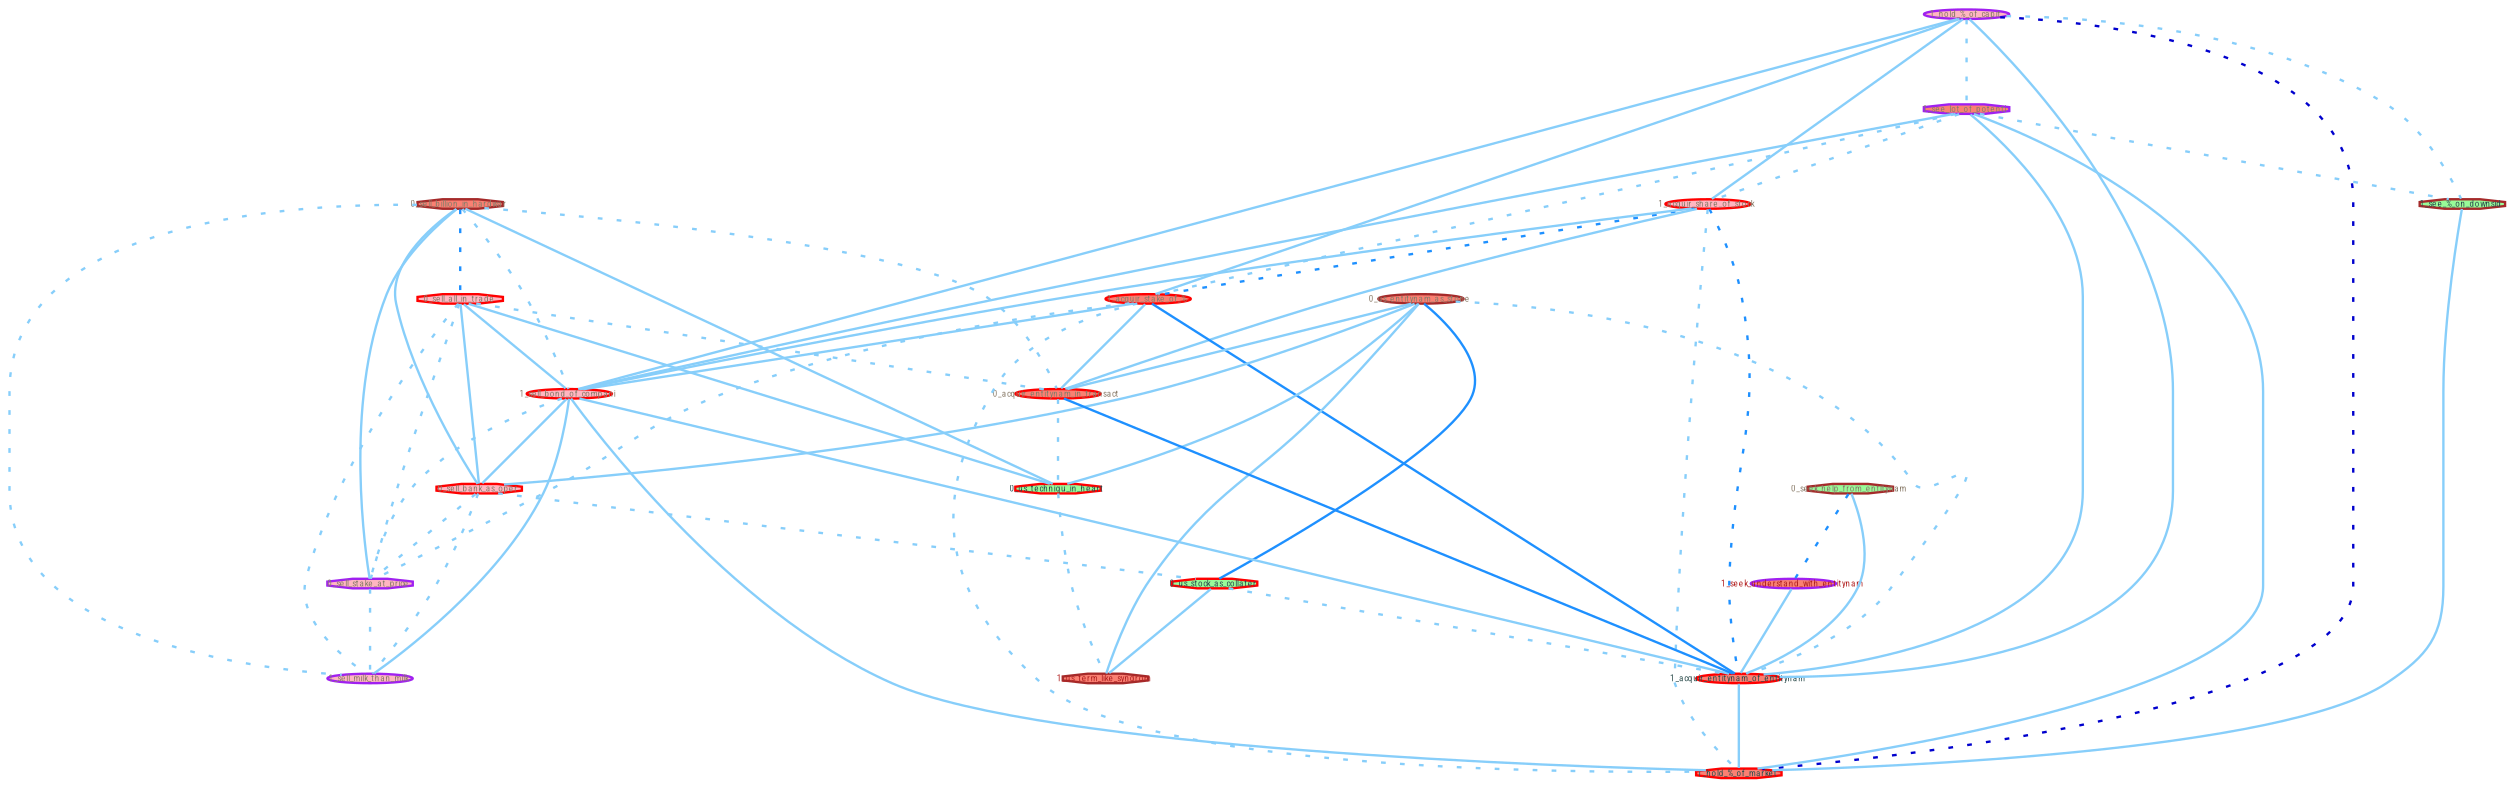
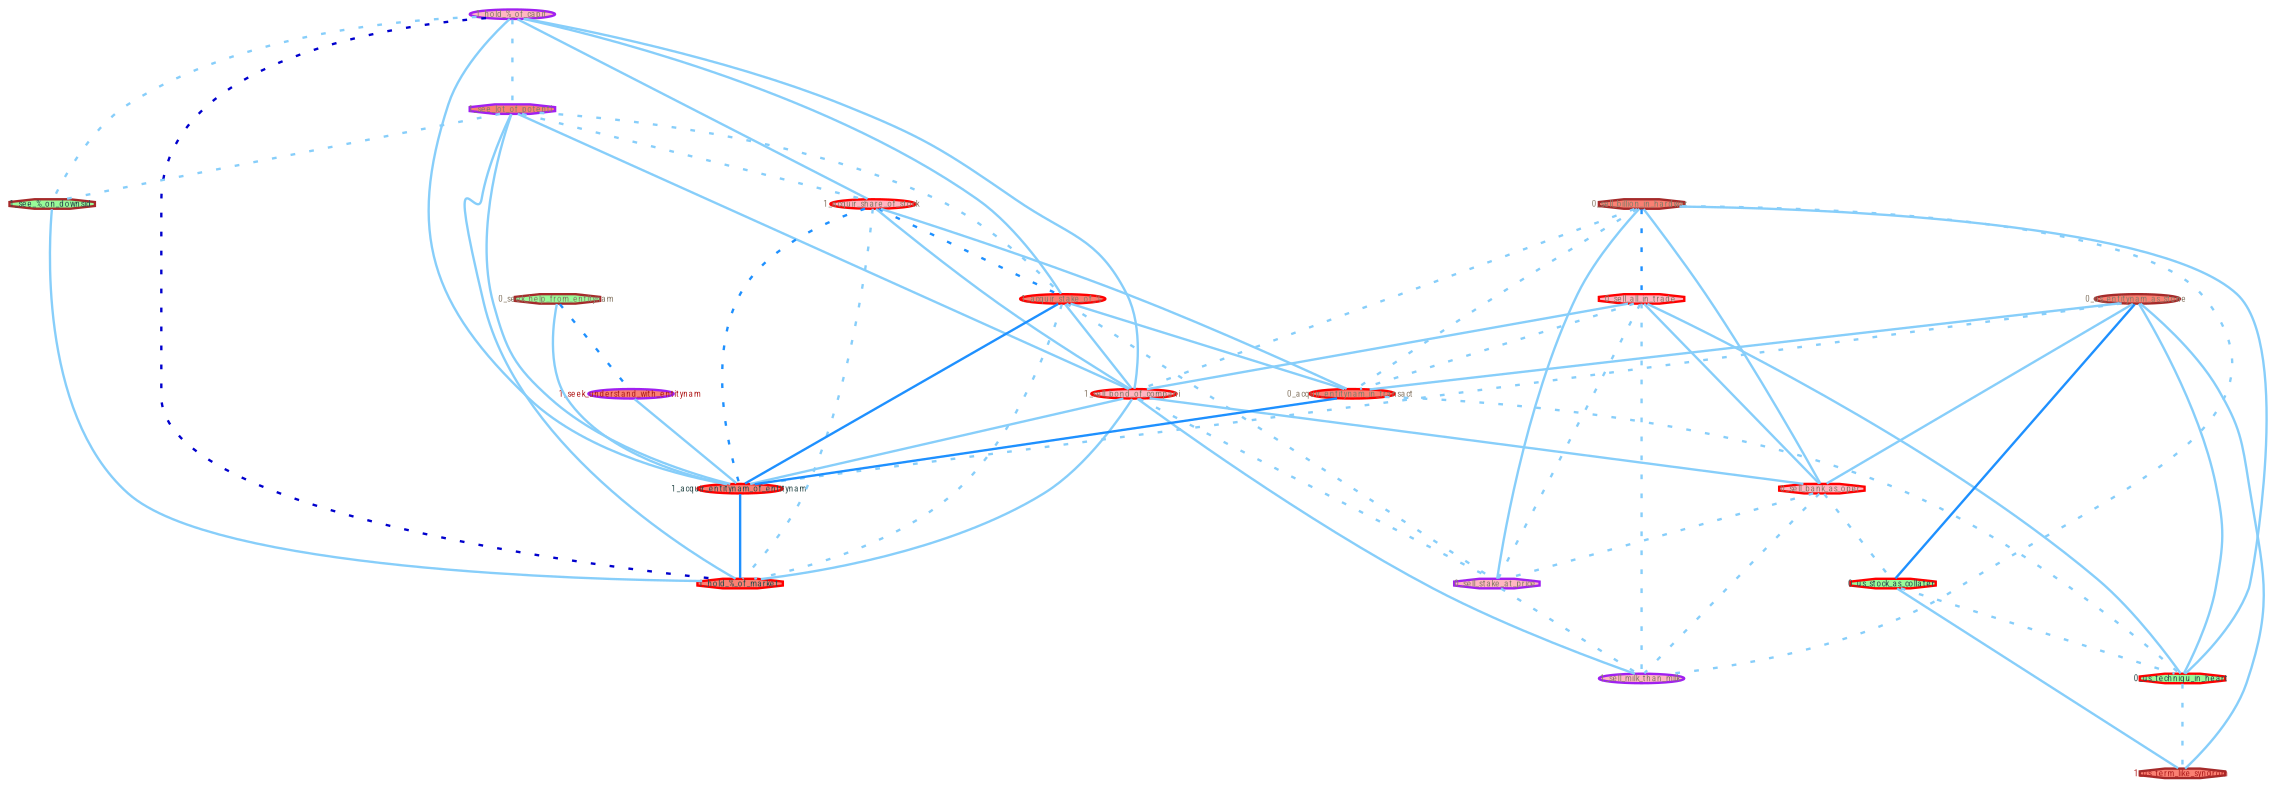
edge "0_us_stock_as_collater" -- "1_acquir_entitynam_of_entitynam": now "0_us_stock_as_collater" -- "0_us_techniqu_in_heart"
edge "1_acquir_entitynam_of_entitynam" -- "1_hold_%_of_market": color #87cefa -> #1e90ff
